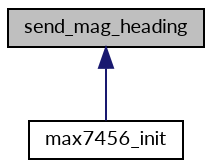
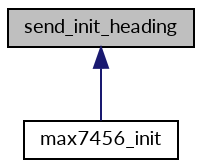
node "send_mag_heading": label "send_mag_heading" -> "send_init_heading"
